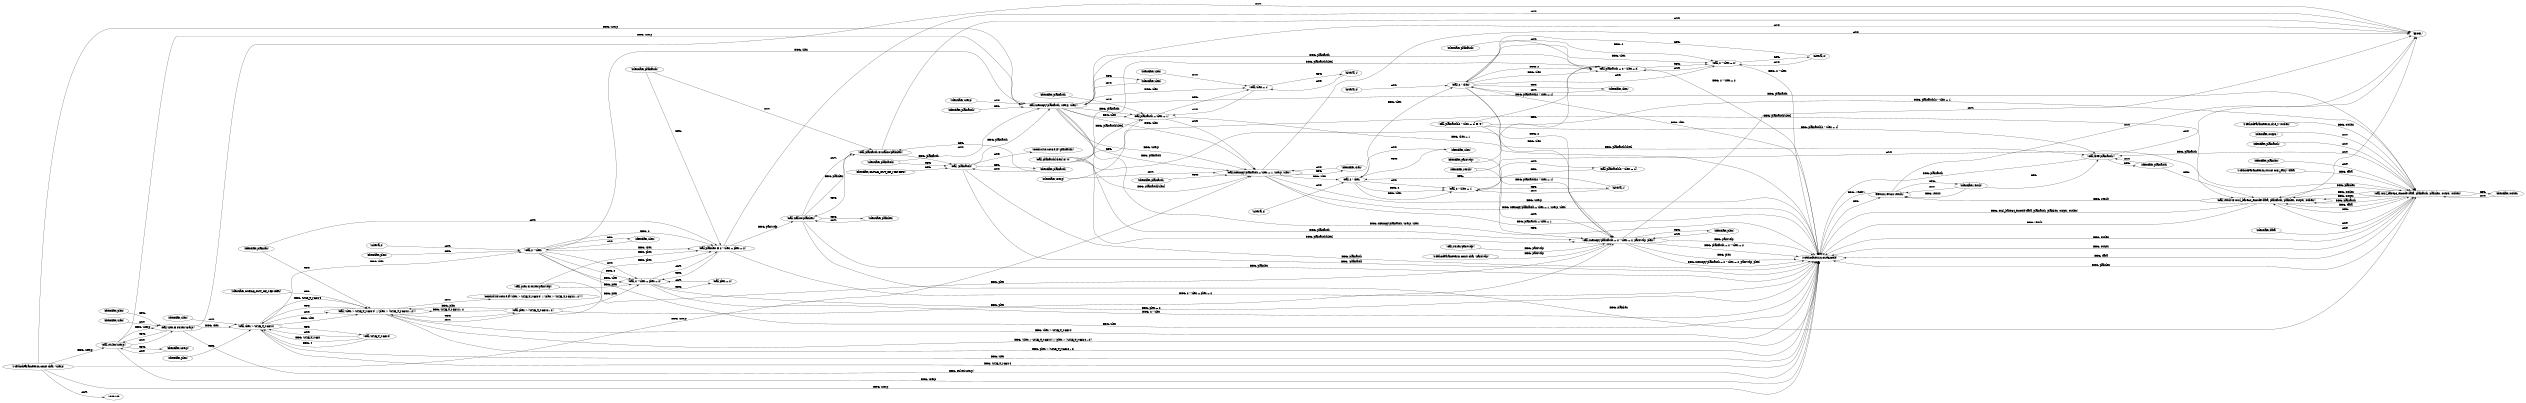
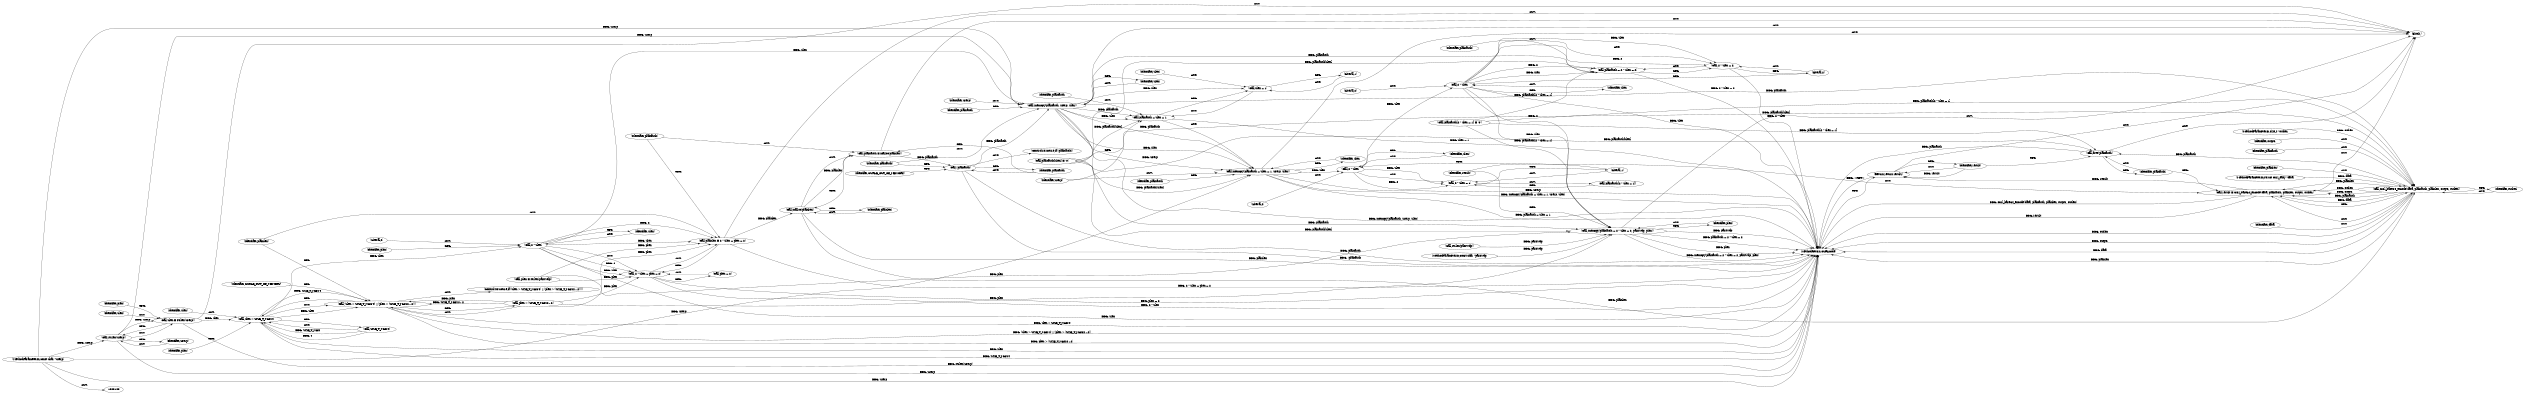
node "(Identifier,passwdp)": removed
edge "(Call,plainlen = 2 * ulen + plen + 2)" -> "(Call,malloc(plainlen))": label "DDG: passwdp" -> "DDG: plainlen"
